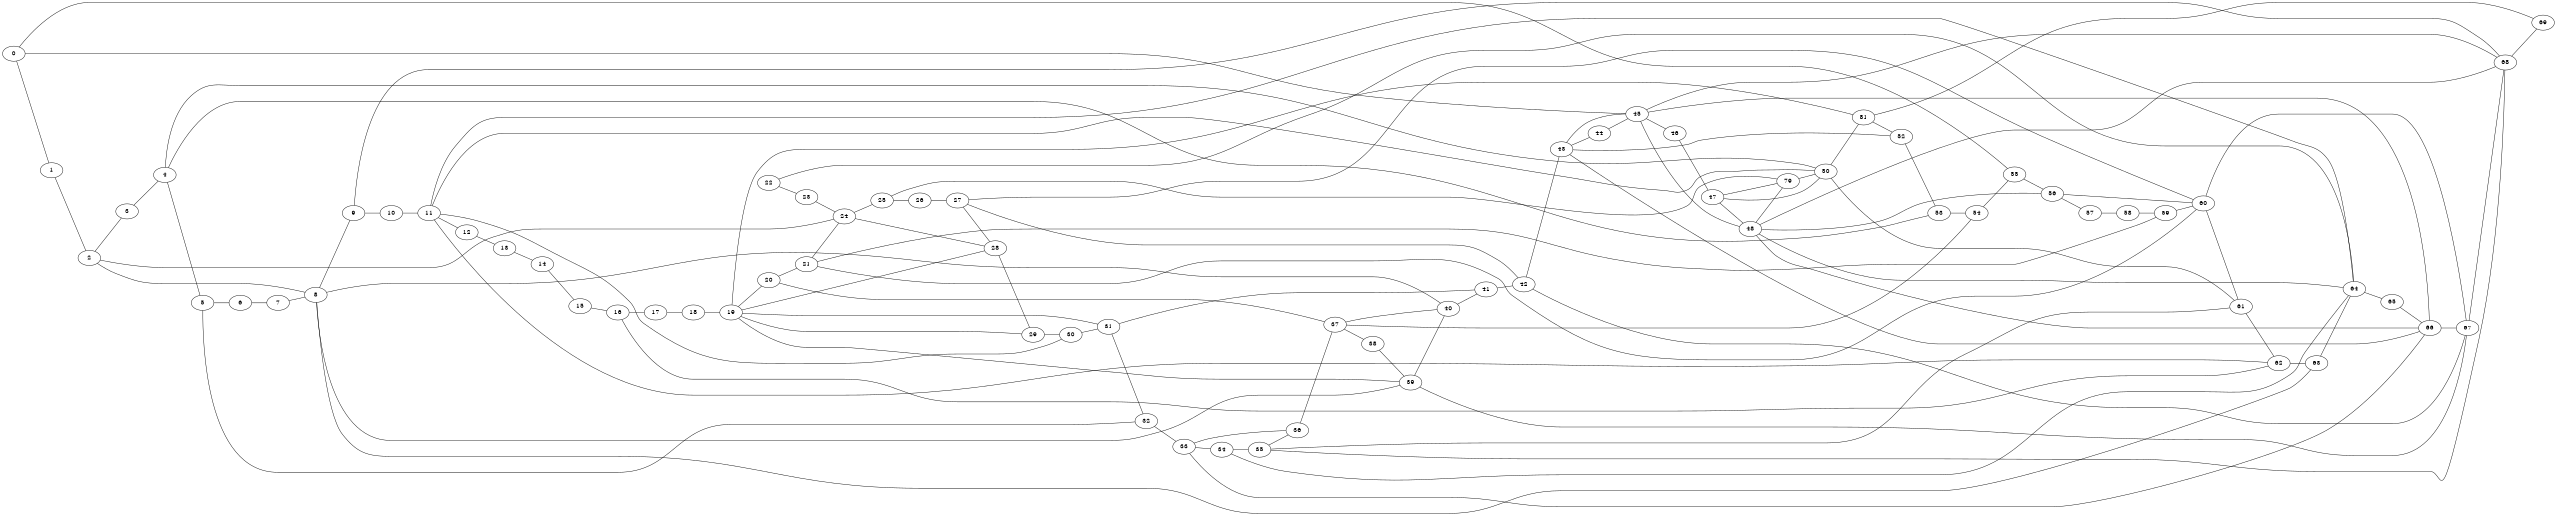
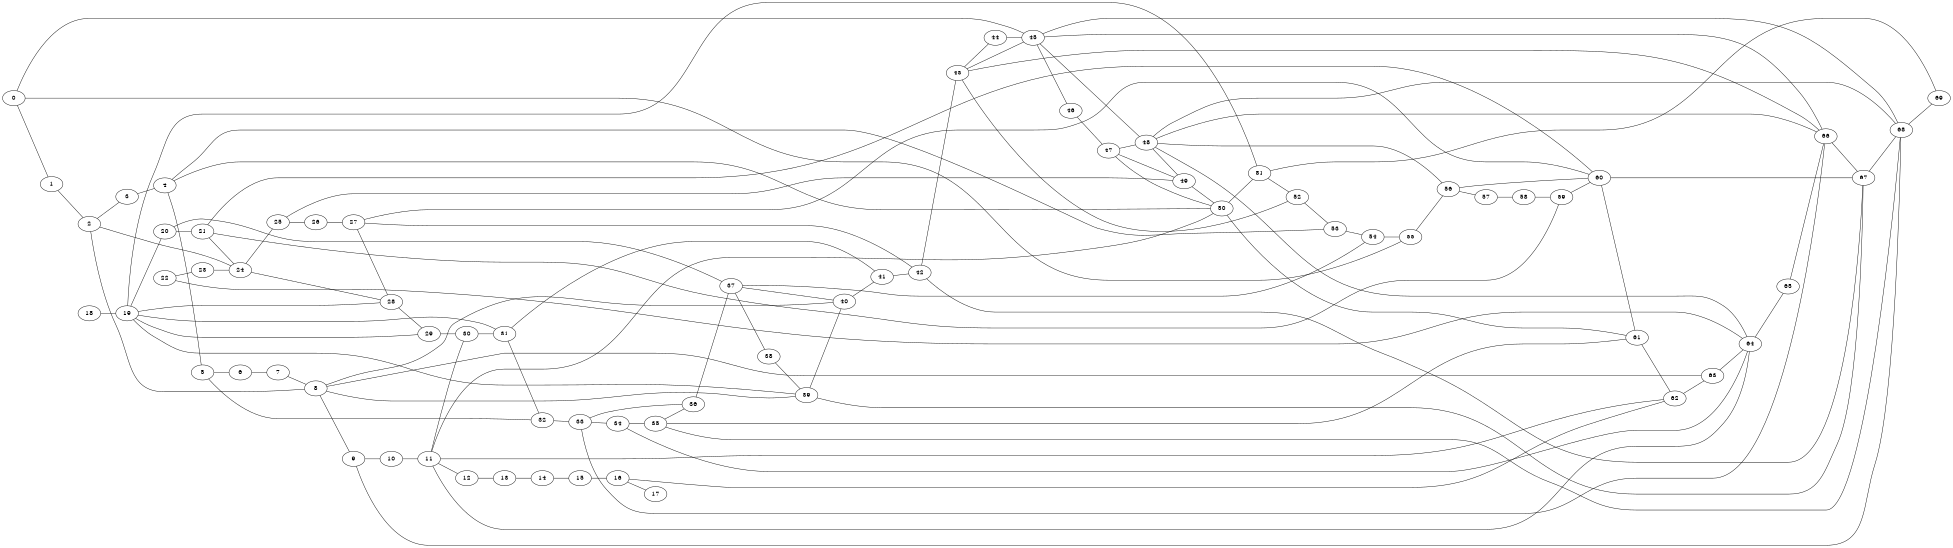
node "79": label "79" -> "49"
edge "17" -- "18": removed
